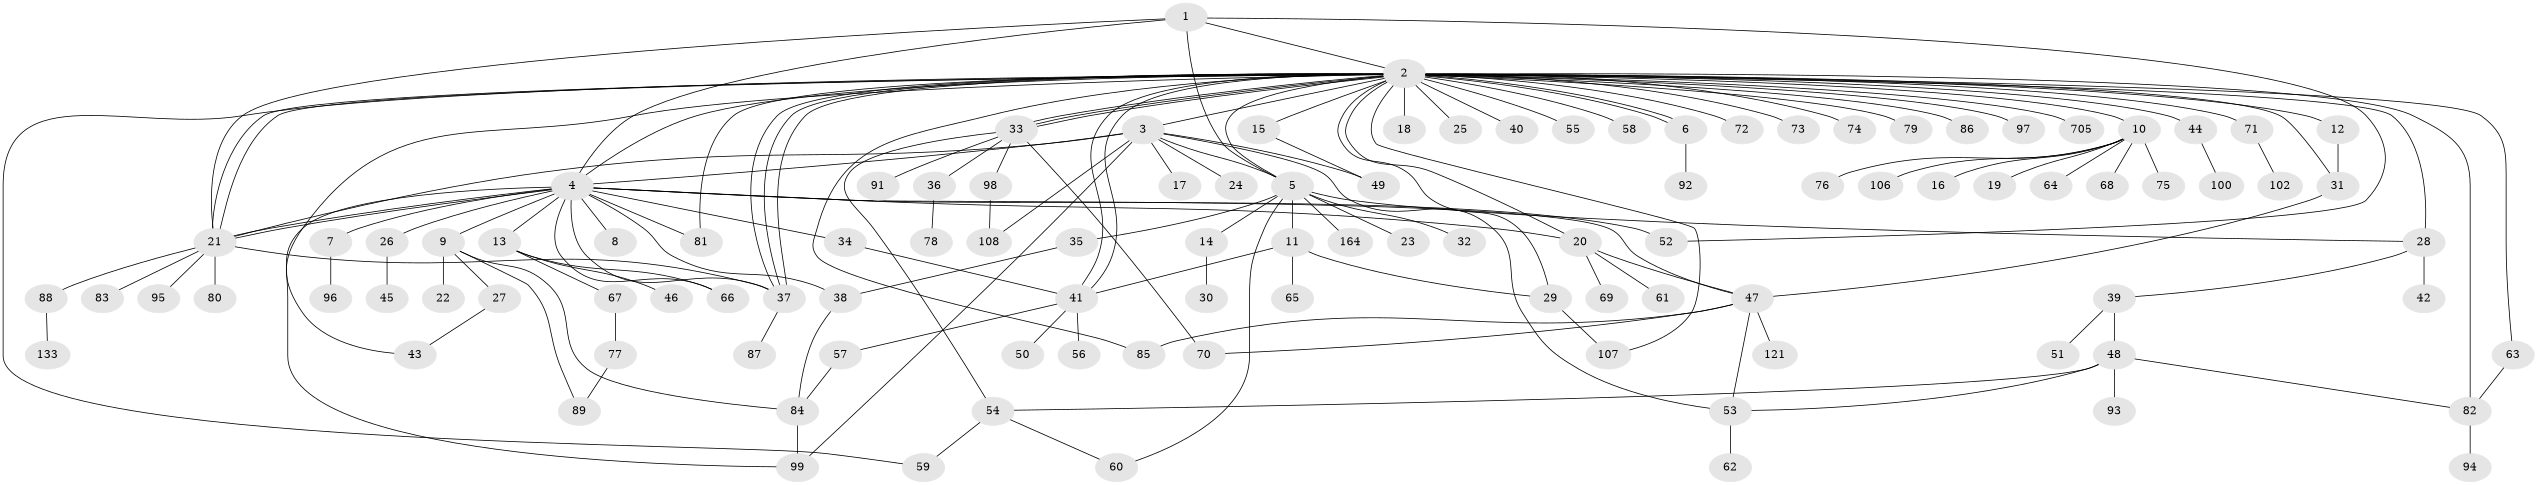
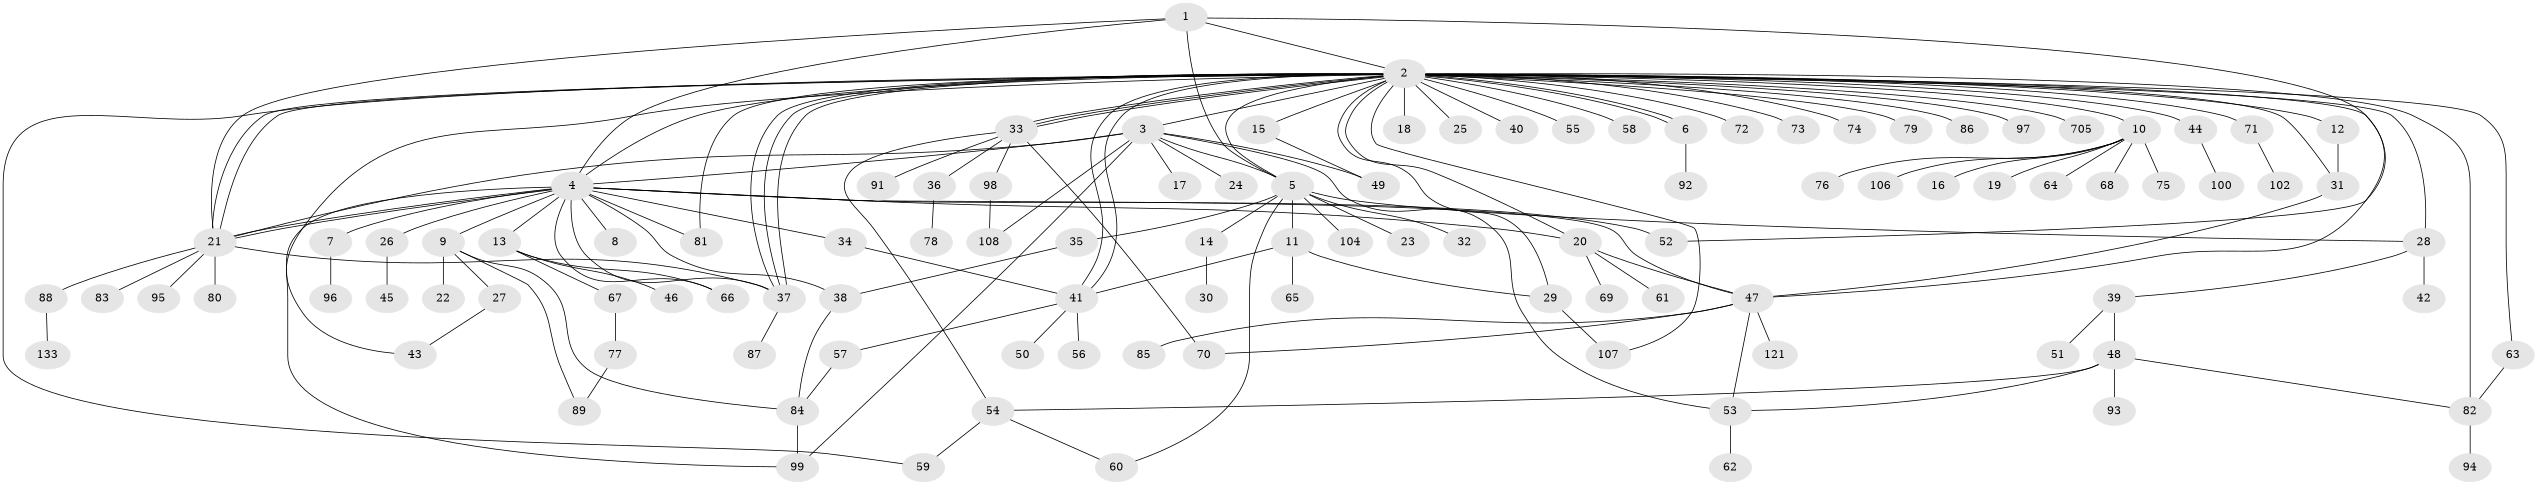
edge "2" -- "85": now "2" -- "47"
node "164": label "164" -> "104"
